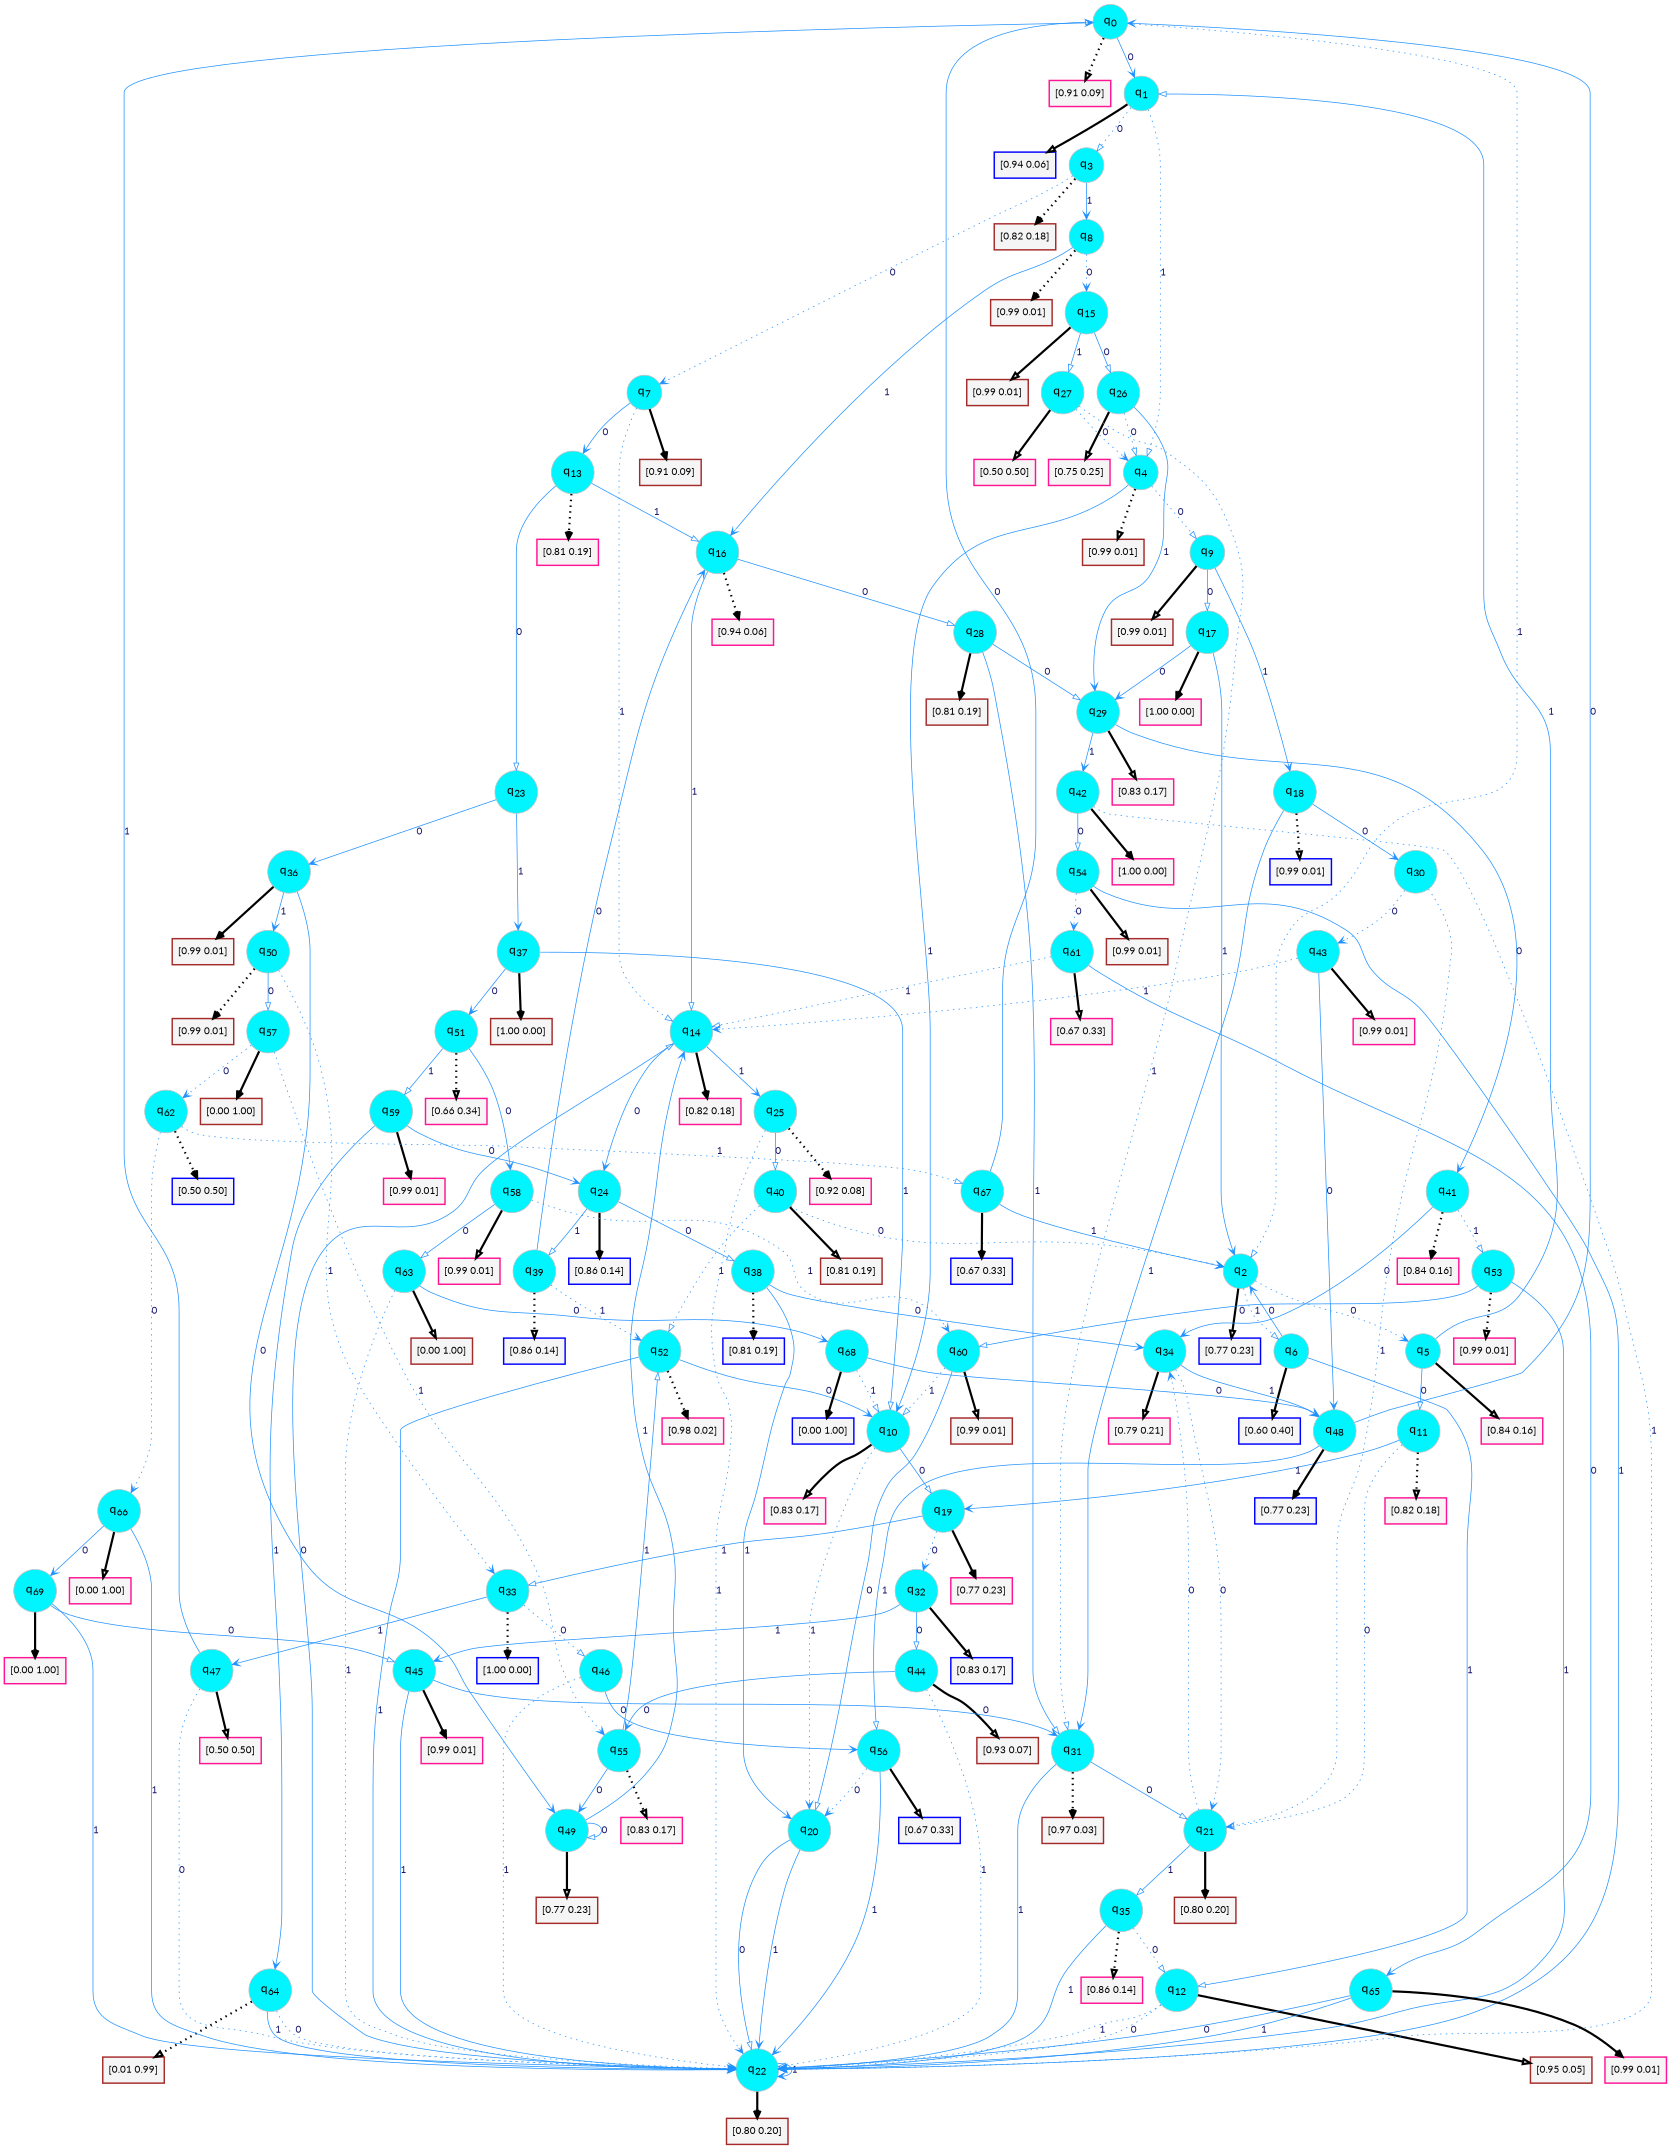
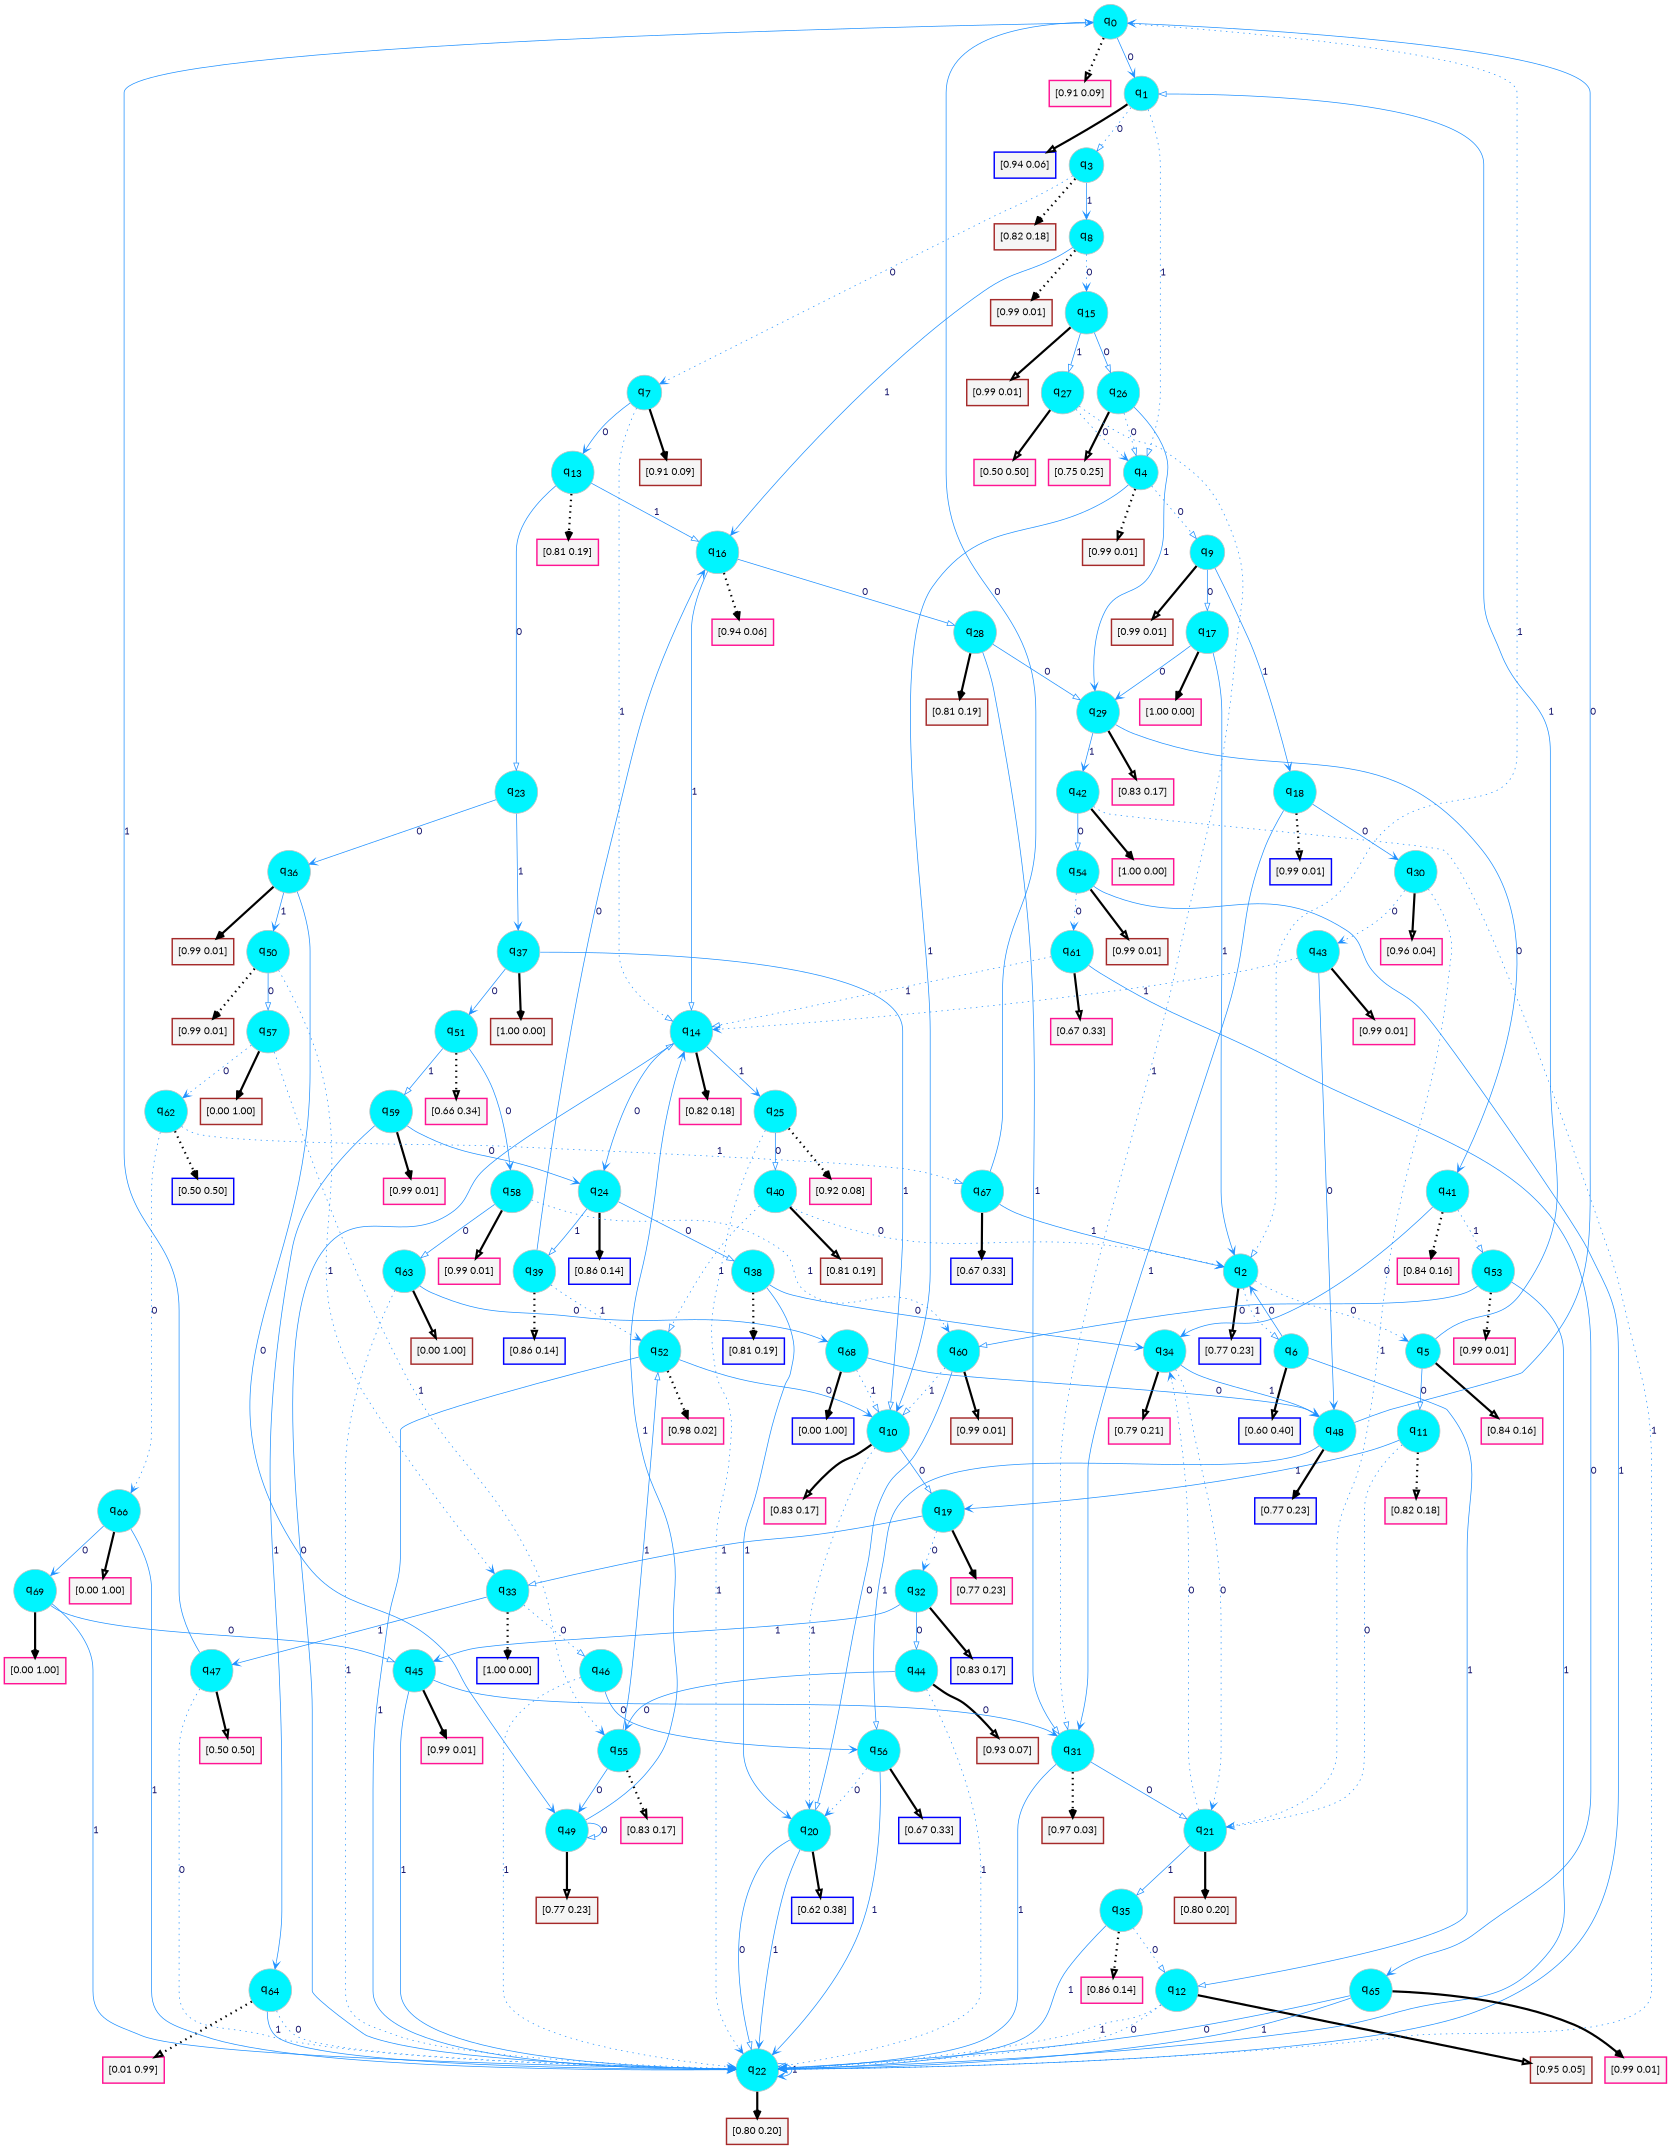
node "[0.96 0.04]": added
node "[0.62 0.38]": added
node "[0.01 0.99]": color brown -> deeppink
